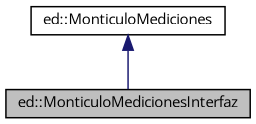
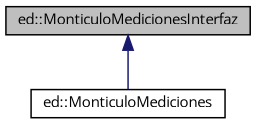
edge "ed::MonticuloMedicionesInterfaz" -> "ed::MonticuloMediciones": reversed
